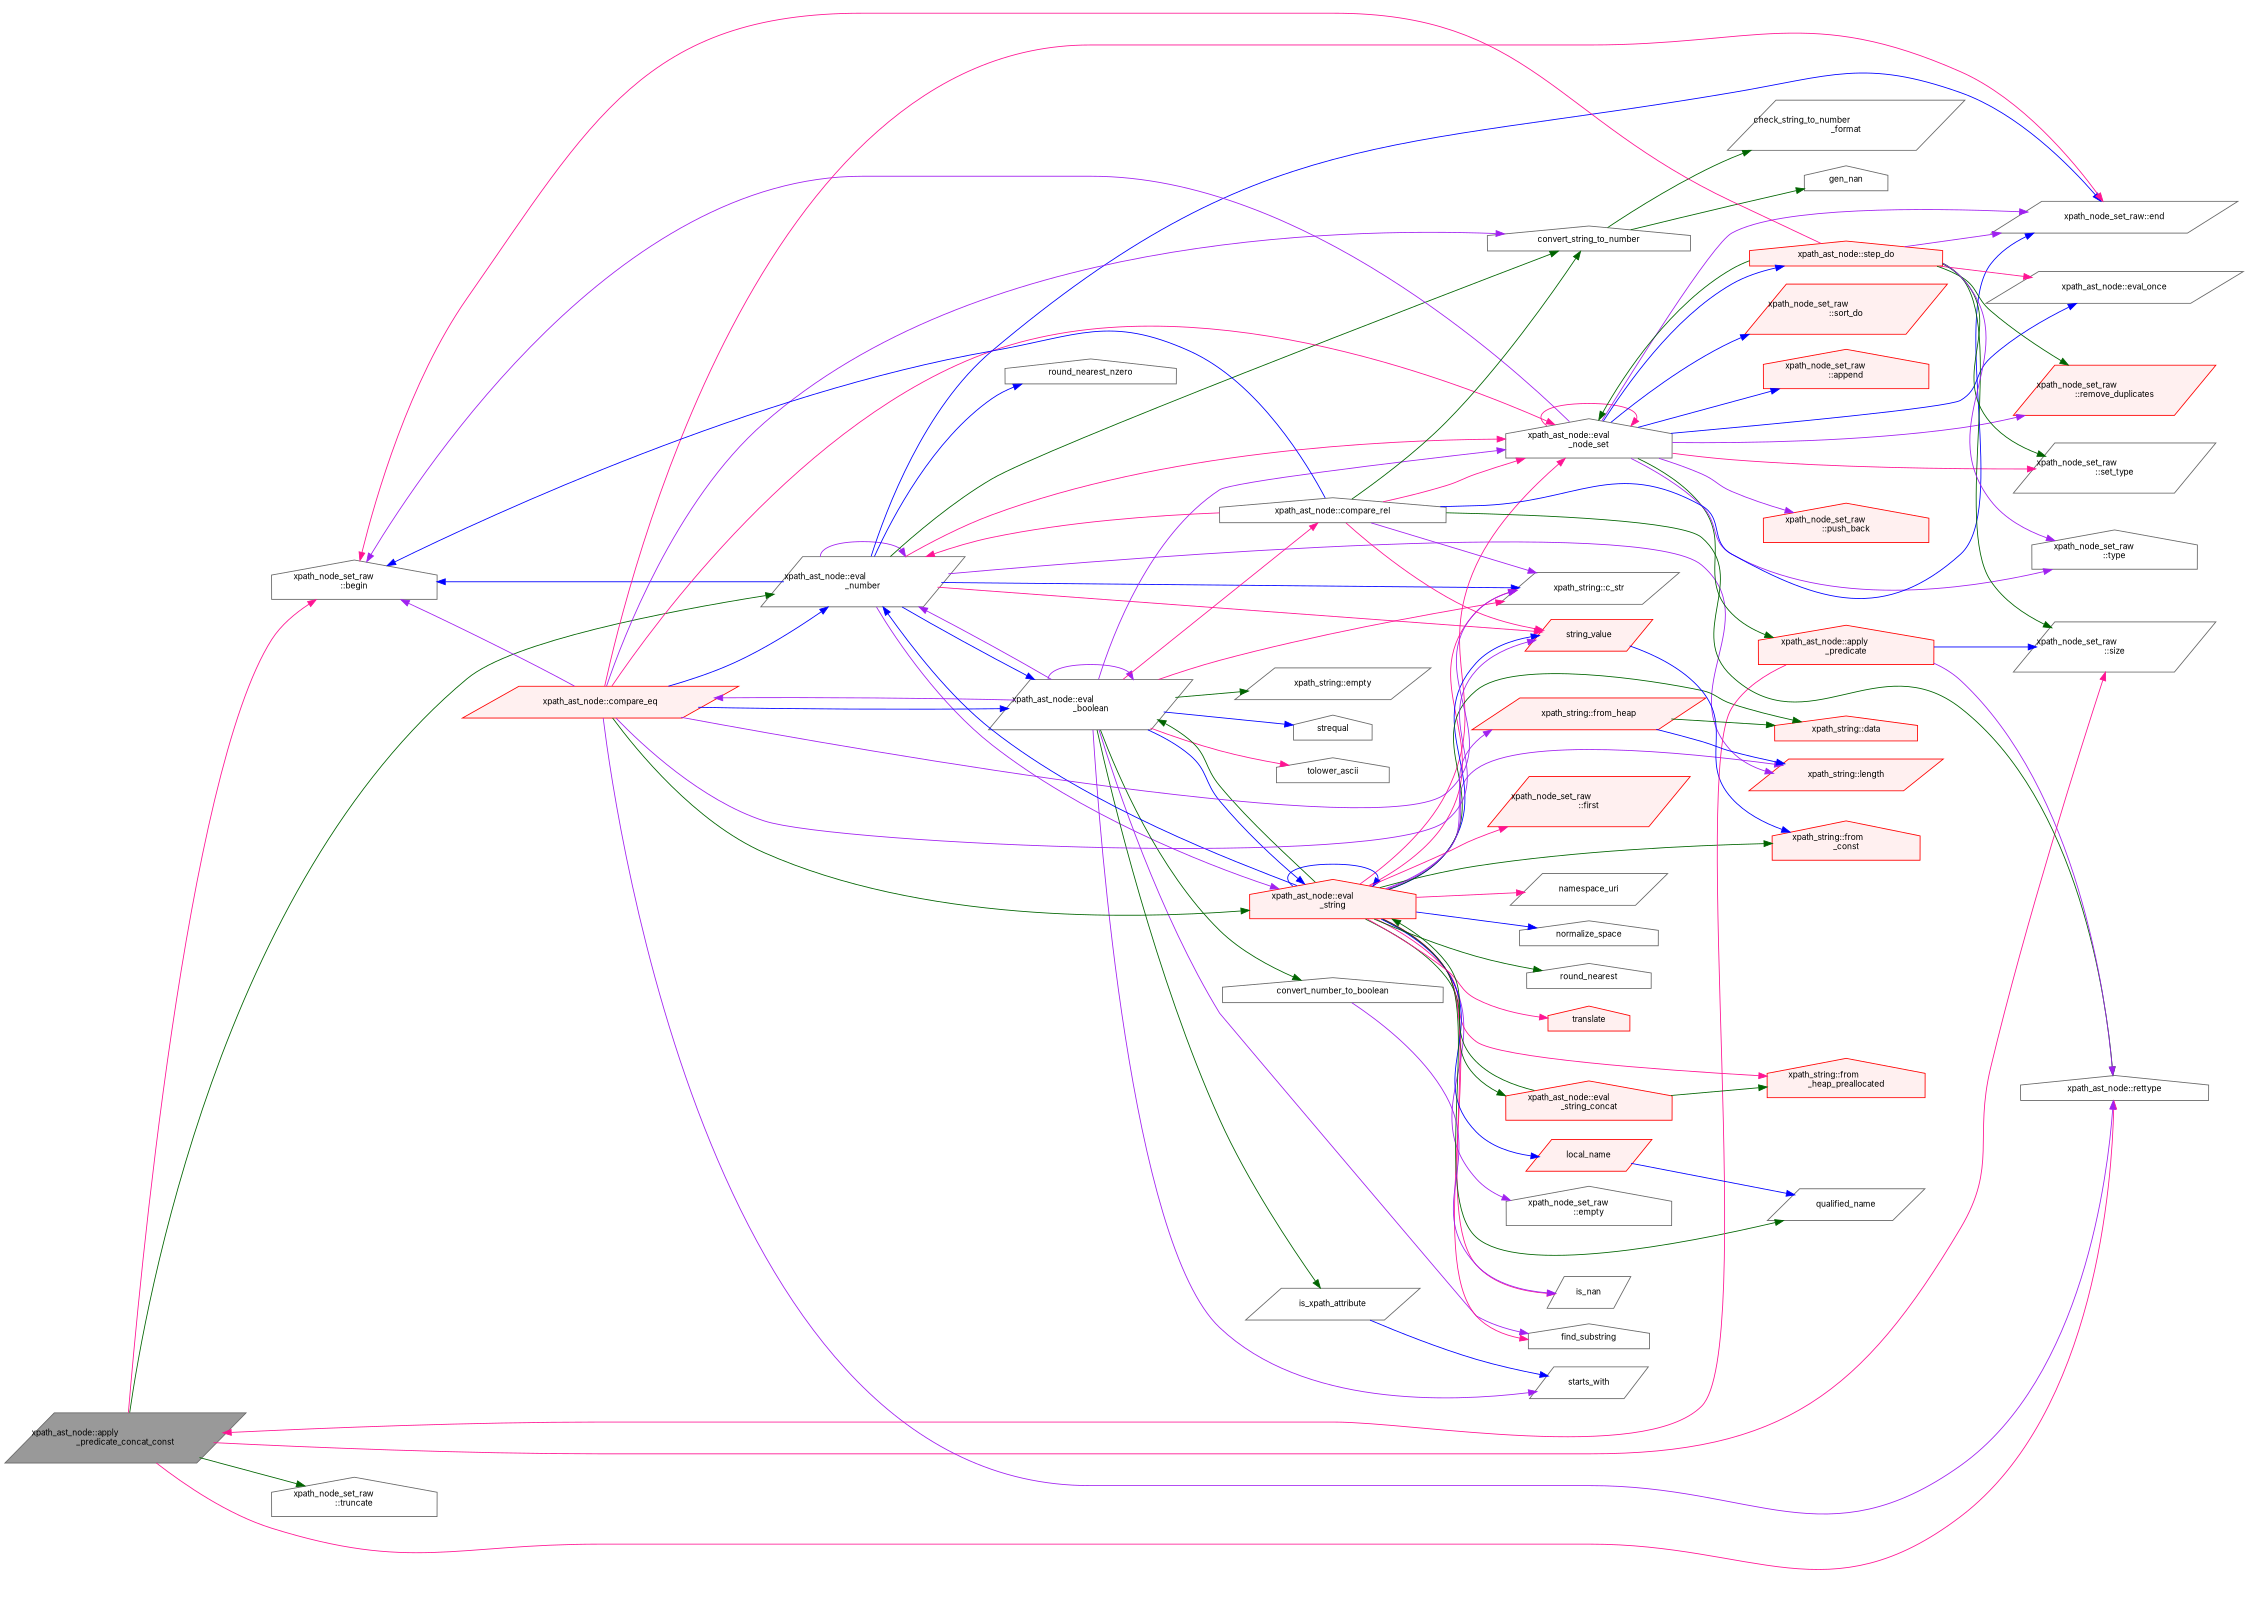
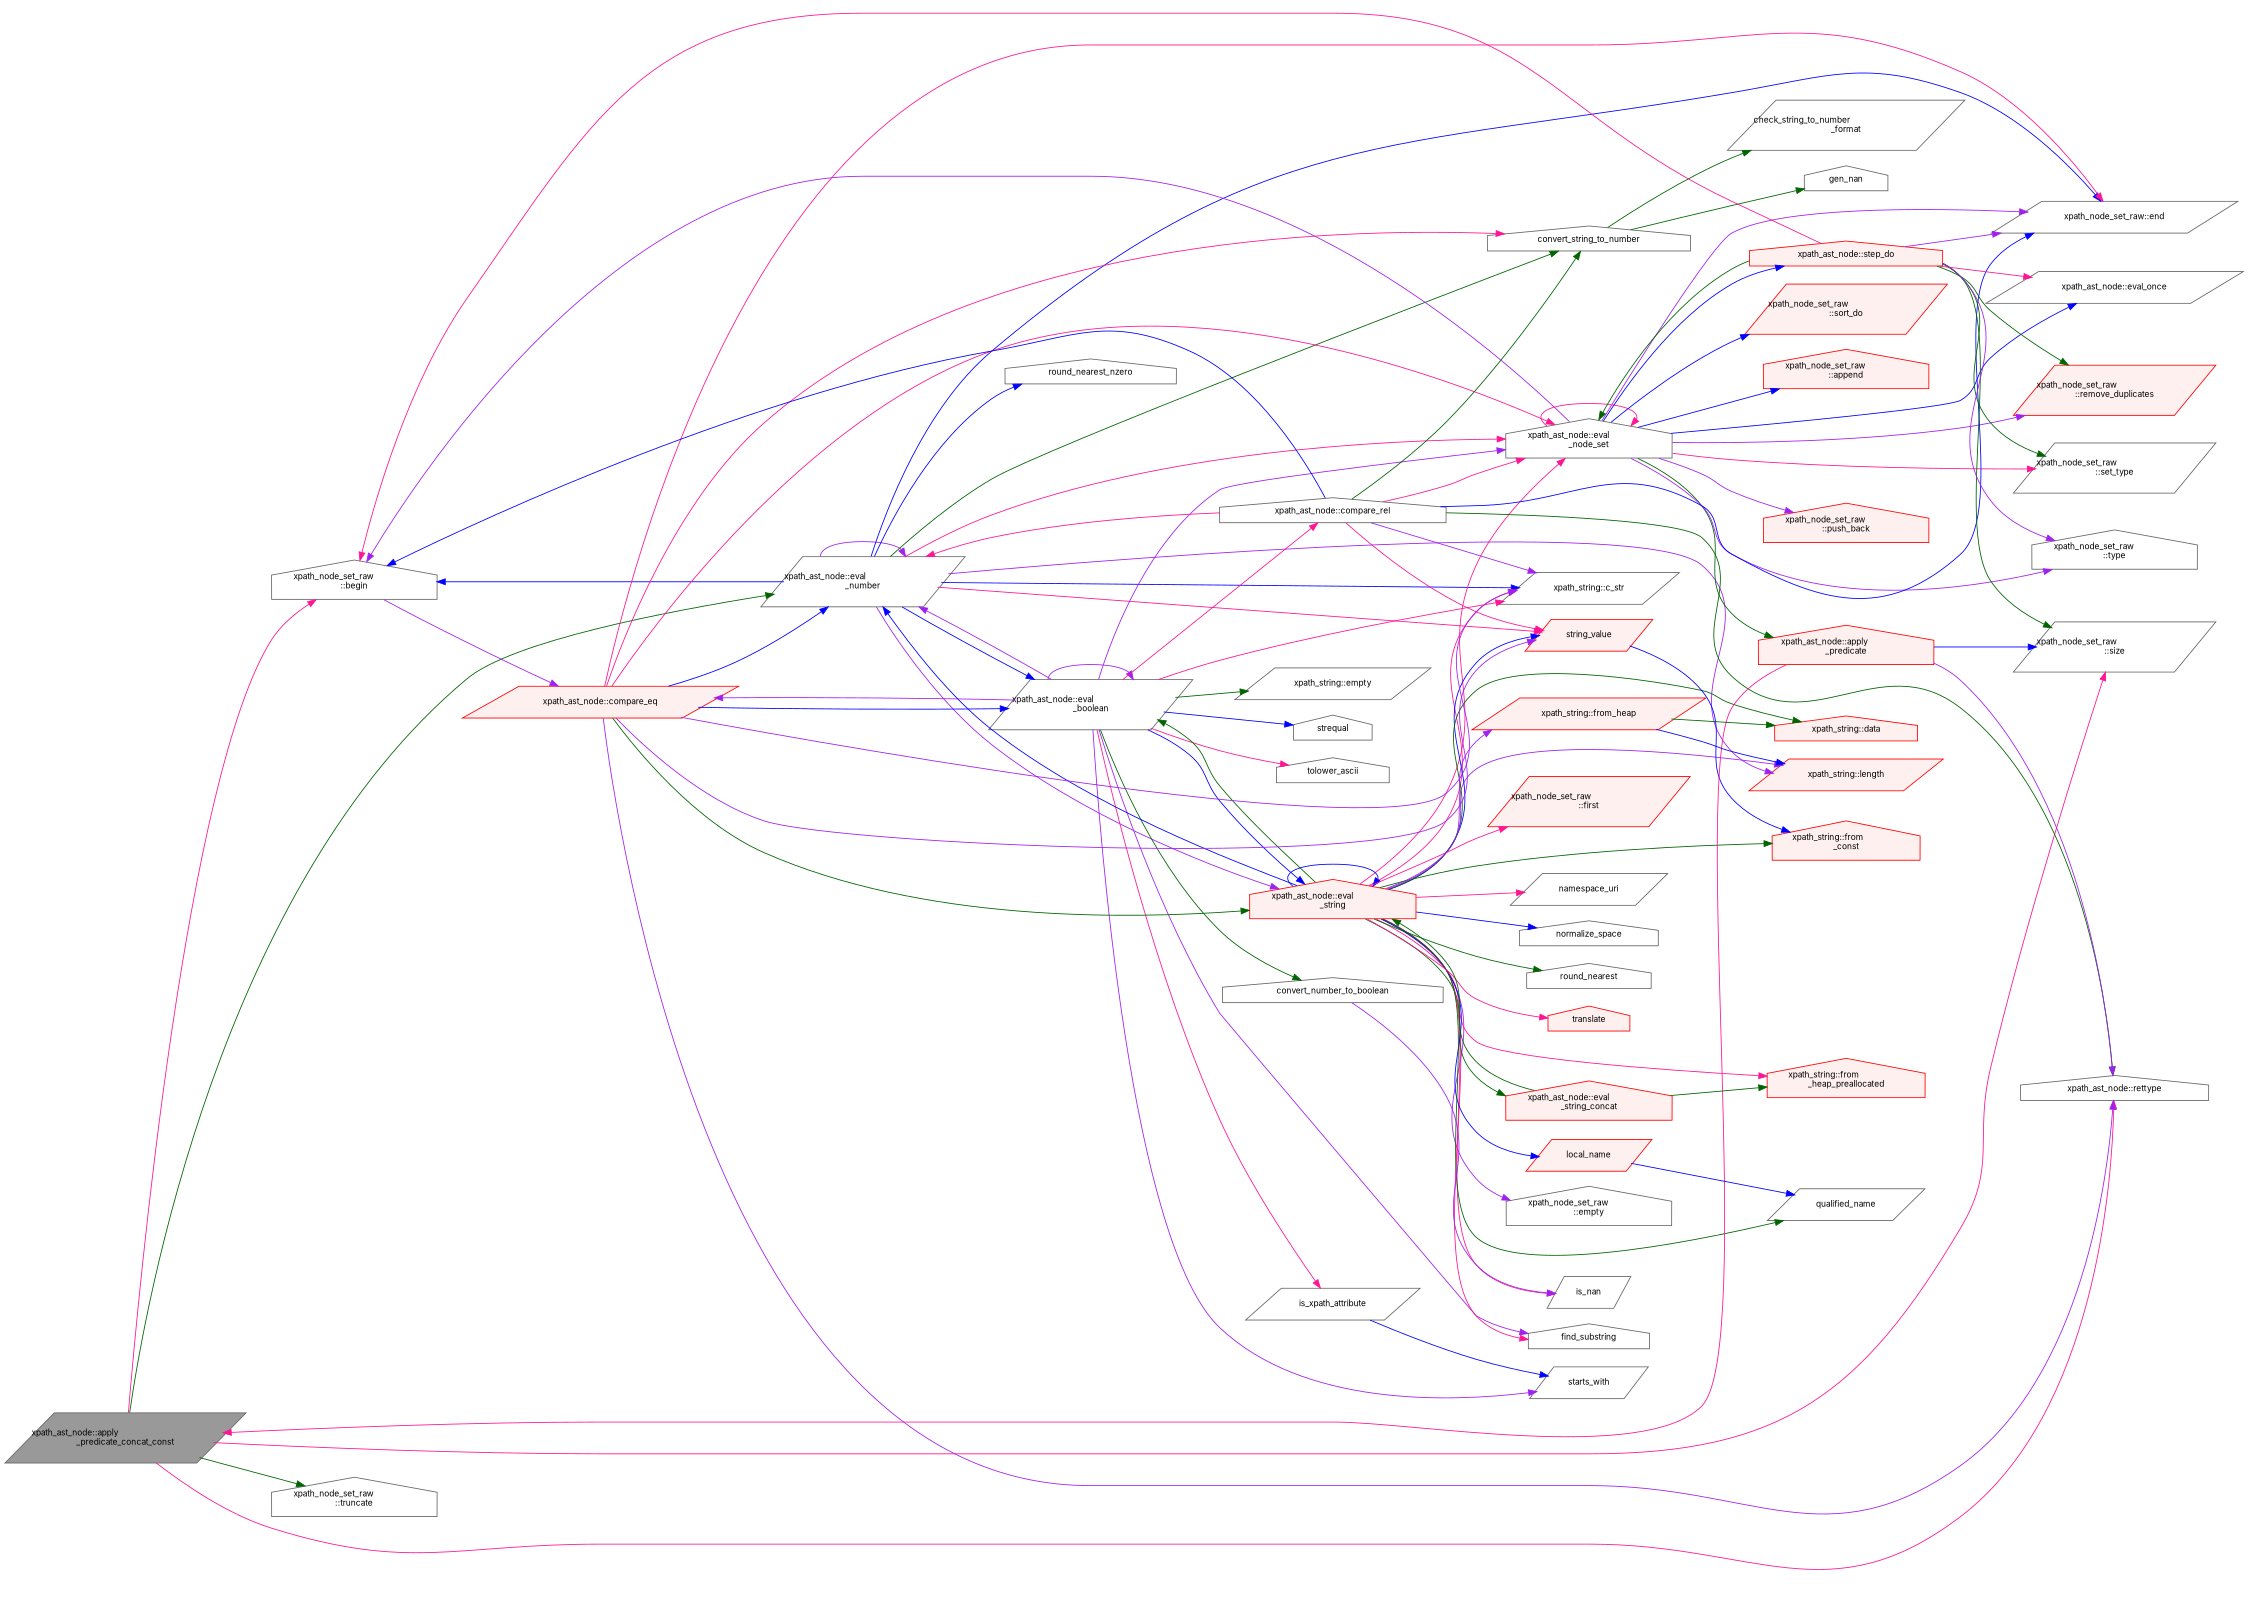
edge "xpath_ast_node::compare_eq" -> "convert_string_to_number": color purple -> deeppink
edge "xpath_ast_node::compare_eq" -> "xpath_node_set_raw ::begin": reversed
edge "xpath_ast_node::eval _boolean" -> "is_xpath_attribute": color darkgreen -> deeppink
